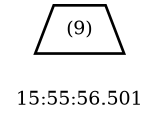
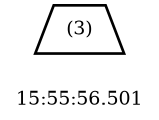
node "(9)": label "(9)" -> "(3)"
